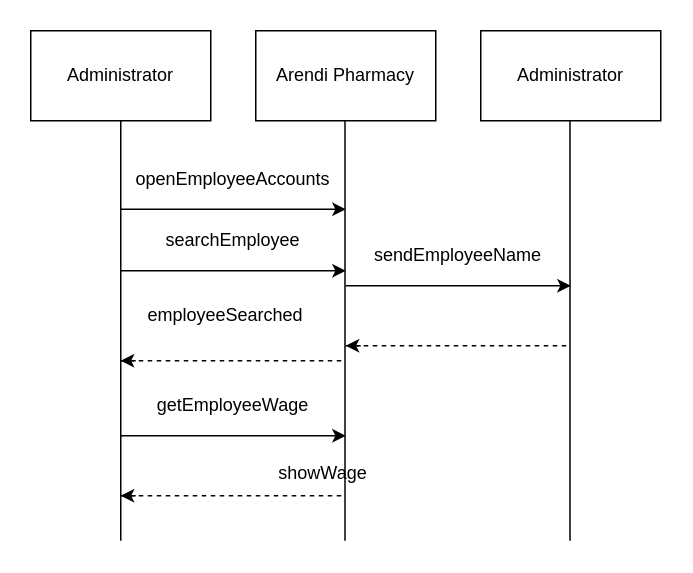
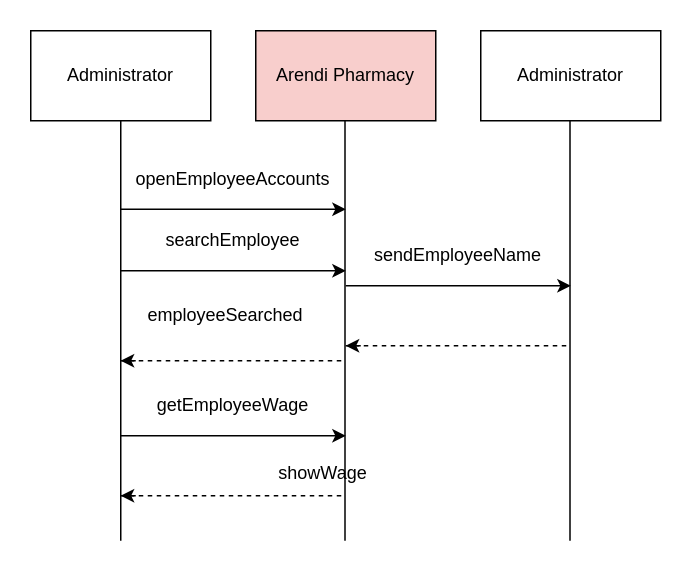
node "Arendi Pharmacy": fillcolor #ffffff -> #f8cecc
